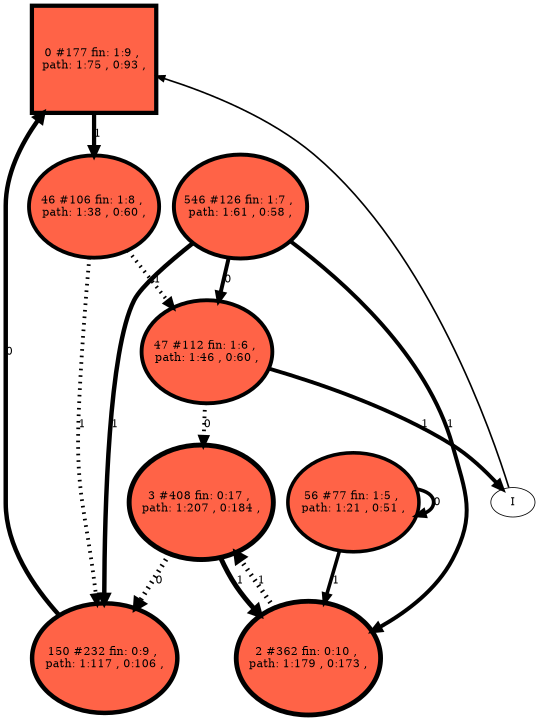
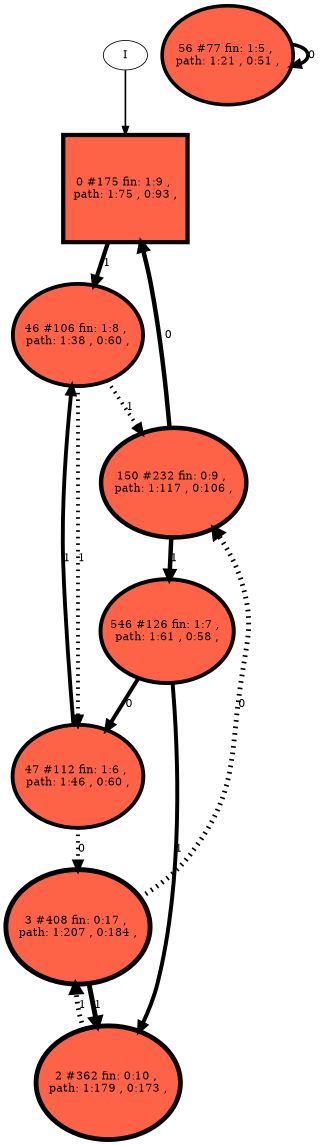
node "0 #177 fin: 1:9 , path: 1:75 , 0:93 ,": label "0 #177 fin: 1:9 , path: 1:75 , 0:93 ," -> "0 #175 fin: 1:9 , path: 1:75 , 0:93 ,"
edge "546 #126 fin: 1:7 , path: 1:61 , 0:58 ," -> "150 #232 fin: 0:9 , path: 1:117 , 0:106 ,": reversed
edge "47 #112 fin: 1:6 , path: 1:46 , 0:60 ," -> "I": now "47 #112 fin: 1:6 , path: 1:46 , 0:60 ," -> "46 #106 fin: 1:8 , path: 1:38 , 0:60 ,"
edge "56 #77 fin: 1:5 , path: 1:21 , 0:51 ," -> "2 #362 fin: 0:10 , path: 1:179 , 0:173 ,": removed, label "1"
